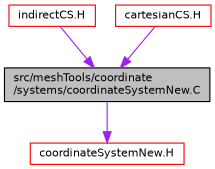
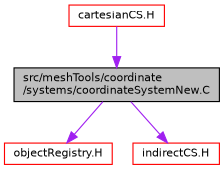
edge "indirectCS.H" -> "src/meshTools/coordinate /systems/coordinateSystemNew.C": reversed
node "coordinateSystemNew.H": label "coordinateSystemNew.H" -> "objectRegistry.H"
